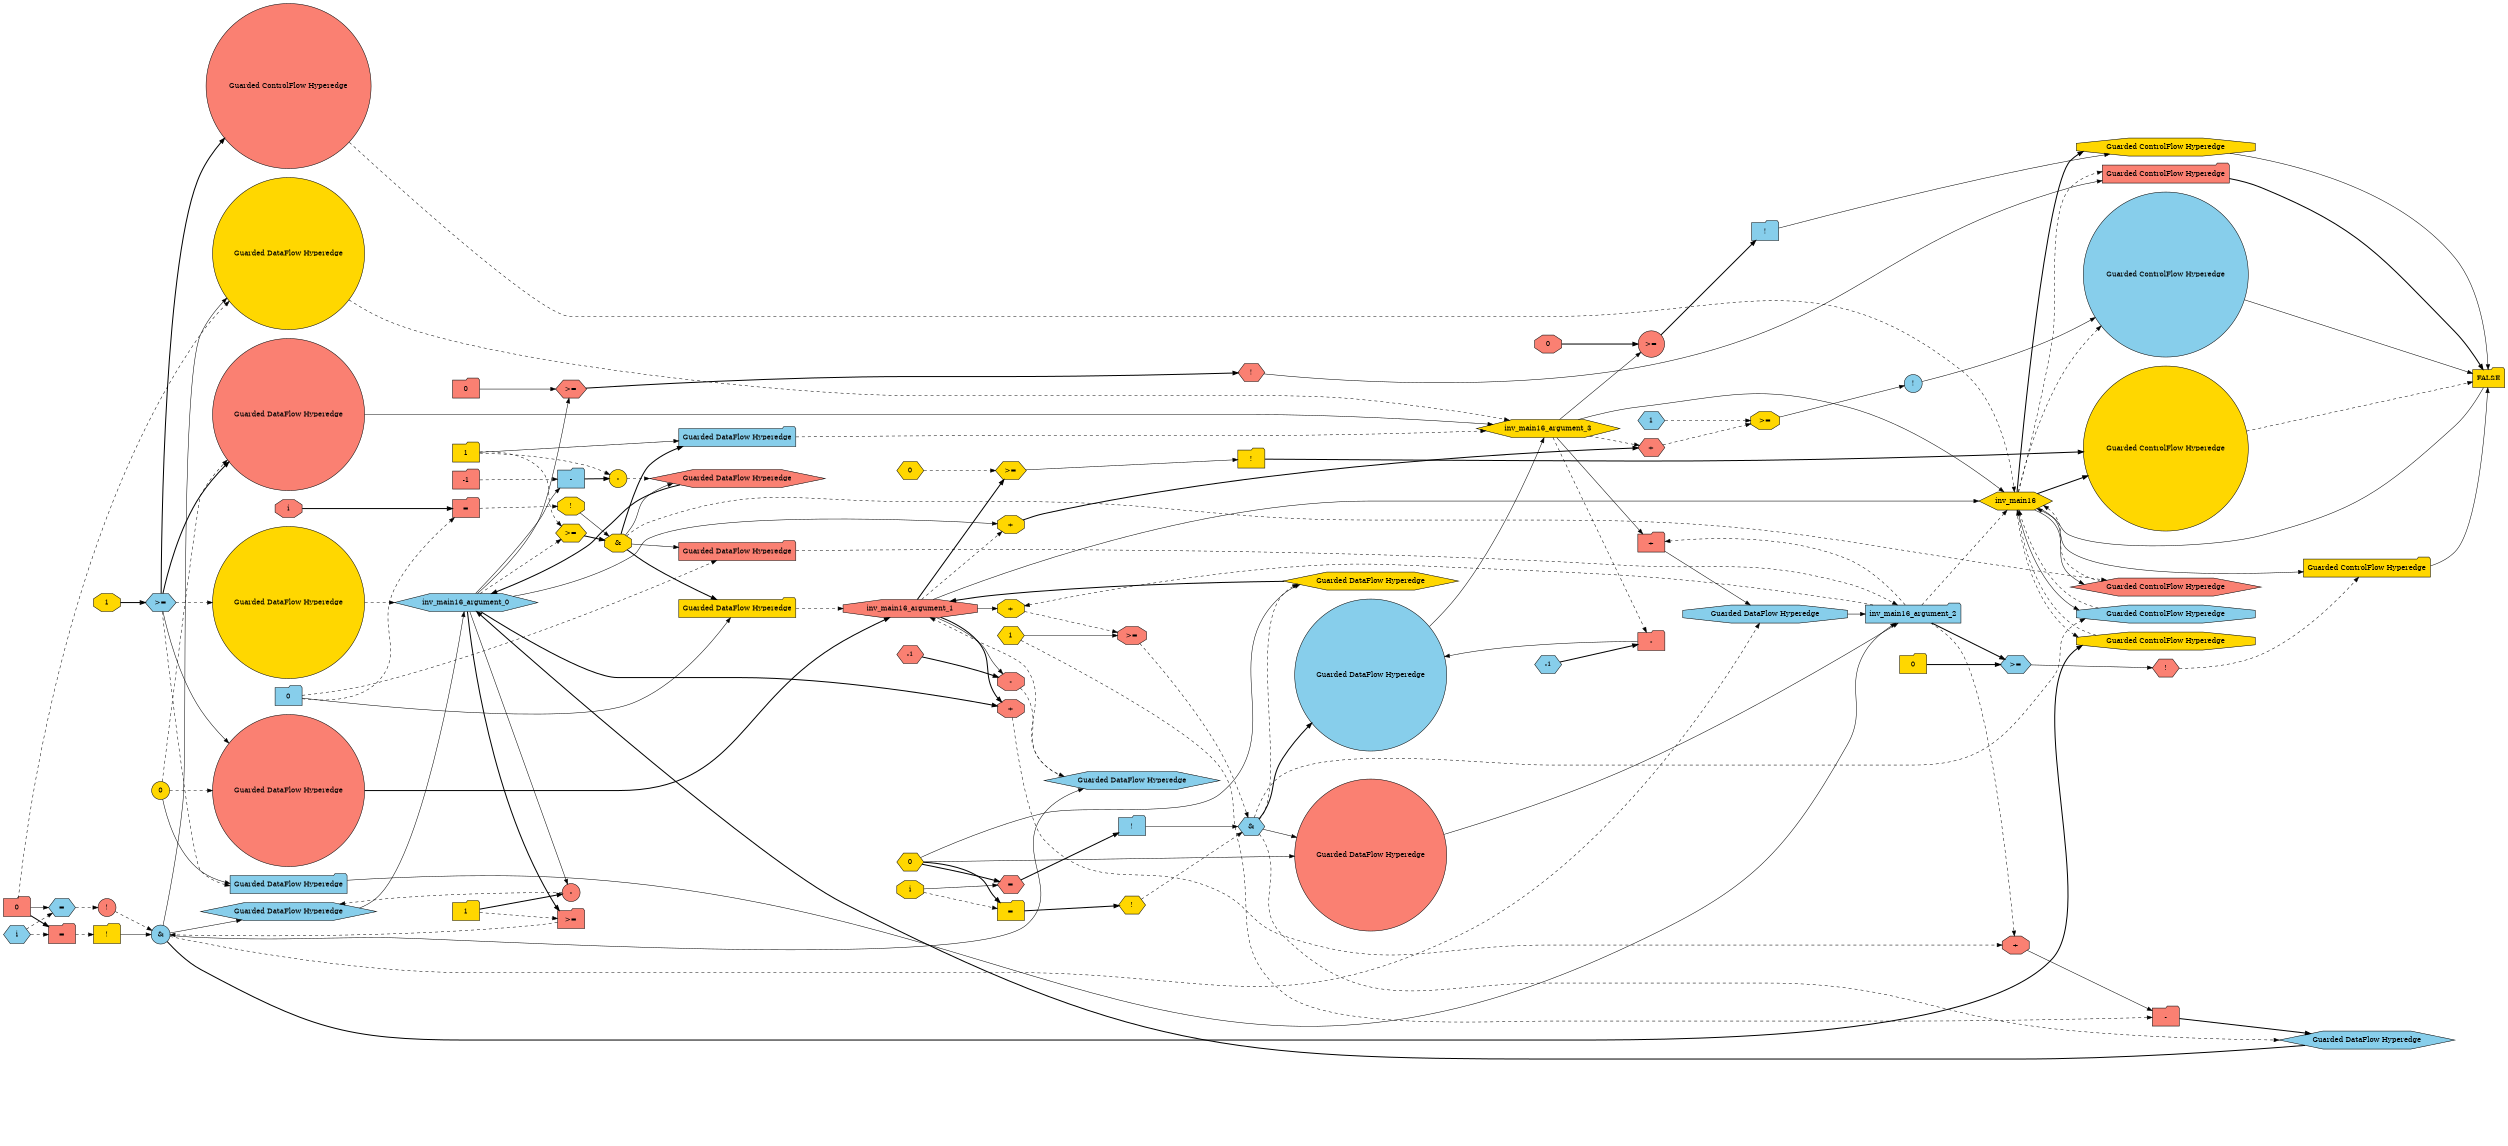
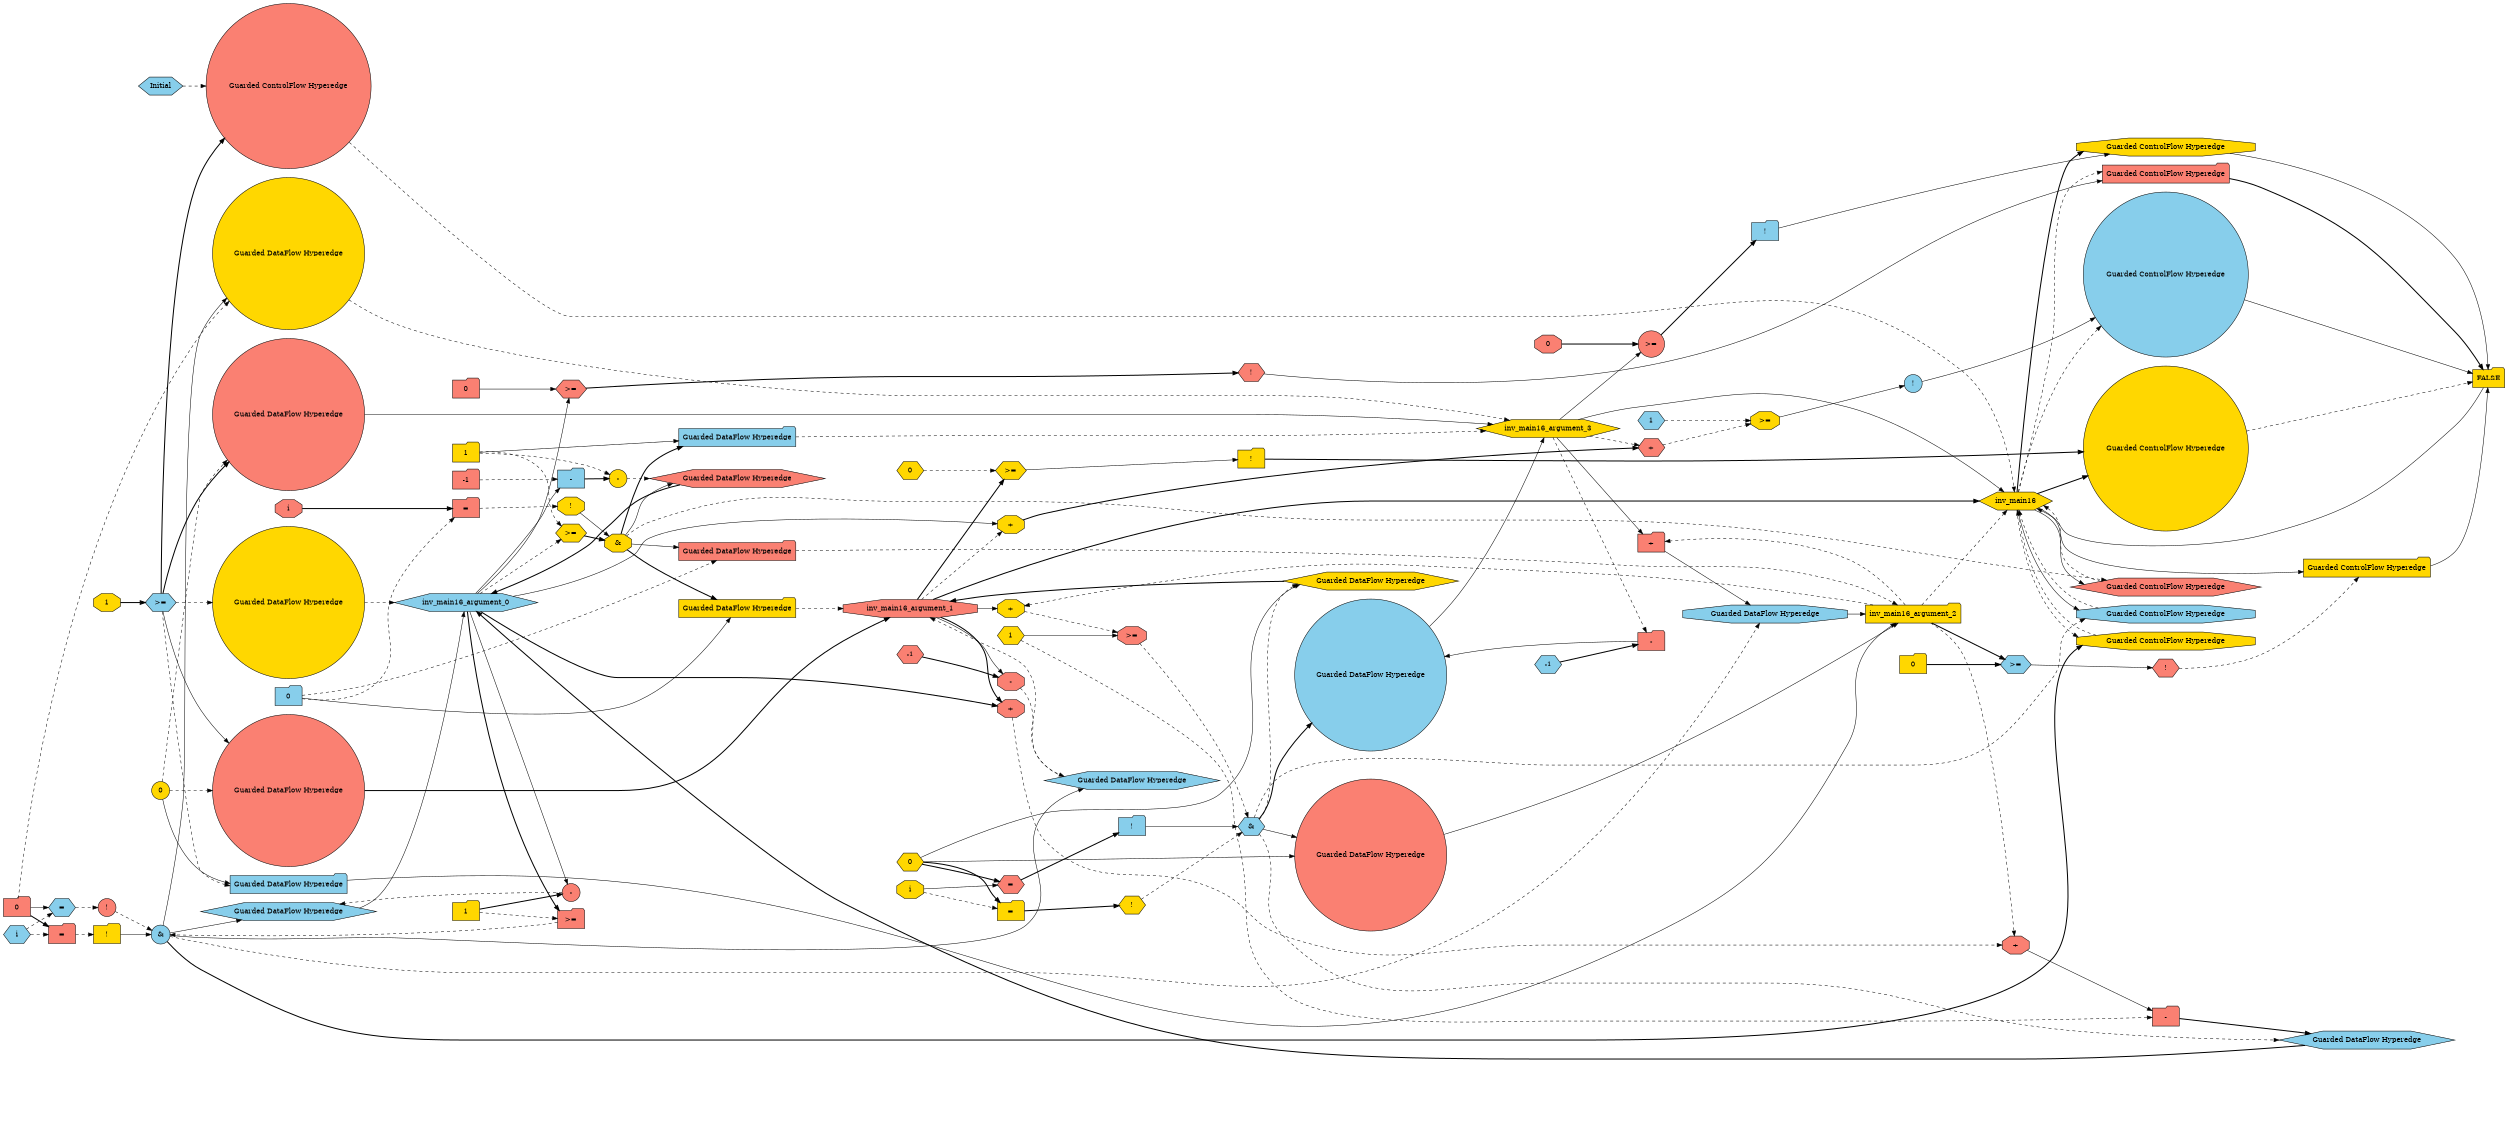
node "Initial": added
edge "inv_main16_argument_1" -> "inv_main16": style solid -> bold
node "inv_main16_argument_2": fillcolor skyblue -> gold
